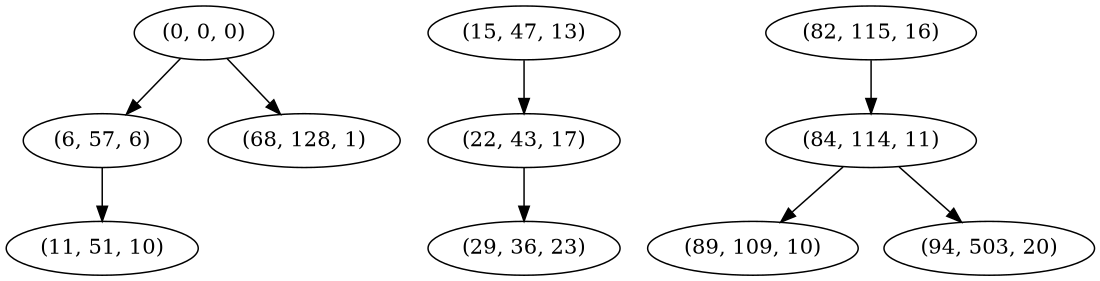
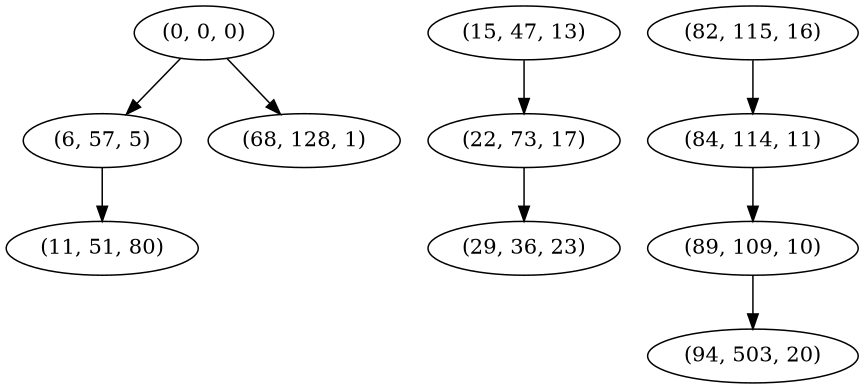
node "(6, 57, 6)": label "(6, 57, 6)" -> "(6, 57, 5)"
node "(22, 43, 17)": label "(22, 43, 17)" -> "(22, 73, 17)"
edge "(84, 114, 11)" -> "(94, 503, 20)": now "(89, 109, 10)" -> "(94, 503, 20)"
node "(11, 51, 10)": label "(11, 51, 10)" -> "(11, 51, 80)"
